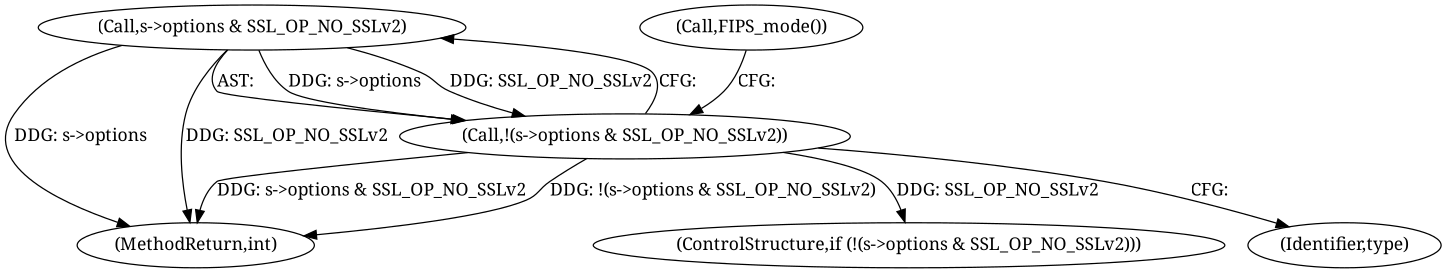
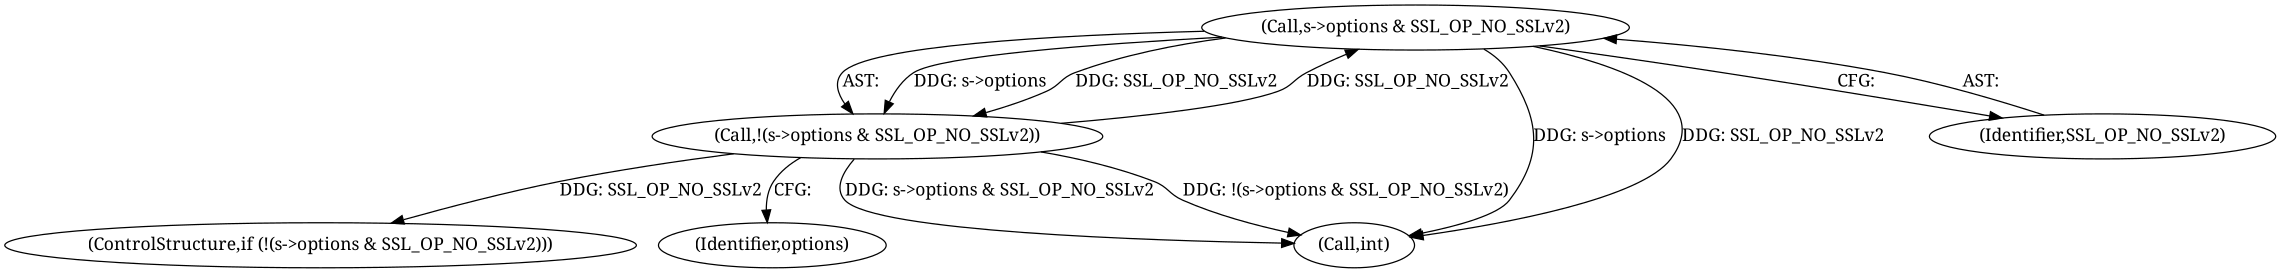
node "(Call,FIPS_mode())": removed
edge "(Call,!(s->options & SSL_OP_NO_SSLv2))" -> "(Call,s->options & SSL_OP_NO_SSLv2)": label "CFG: " -> "DDG: SSL_OP_NO_SSLv2"
node "(Identifier,SSL_OP_NO_SSLv2)": added
node "(MethodReturn,int)": label "(MethodReturn,int)" -> "(Call,int)"
node "(Identifier,type)": label "(Identifier,type)" -> "(Identifier,options)"
